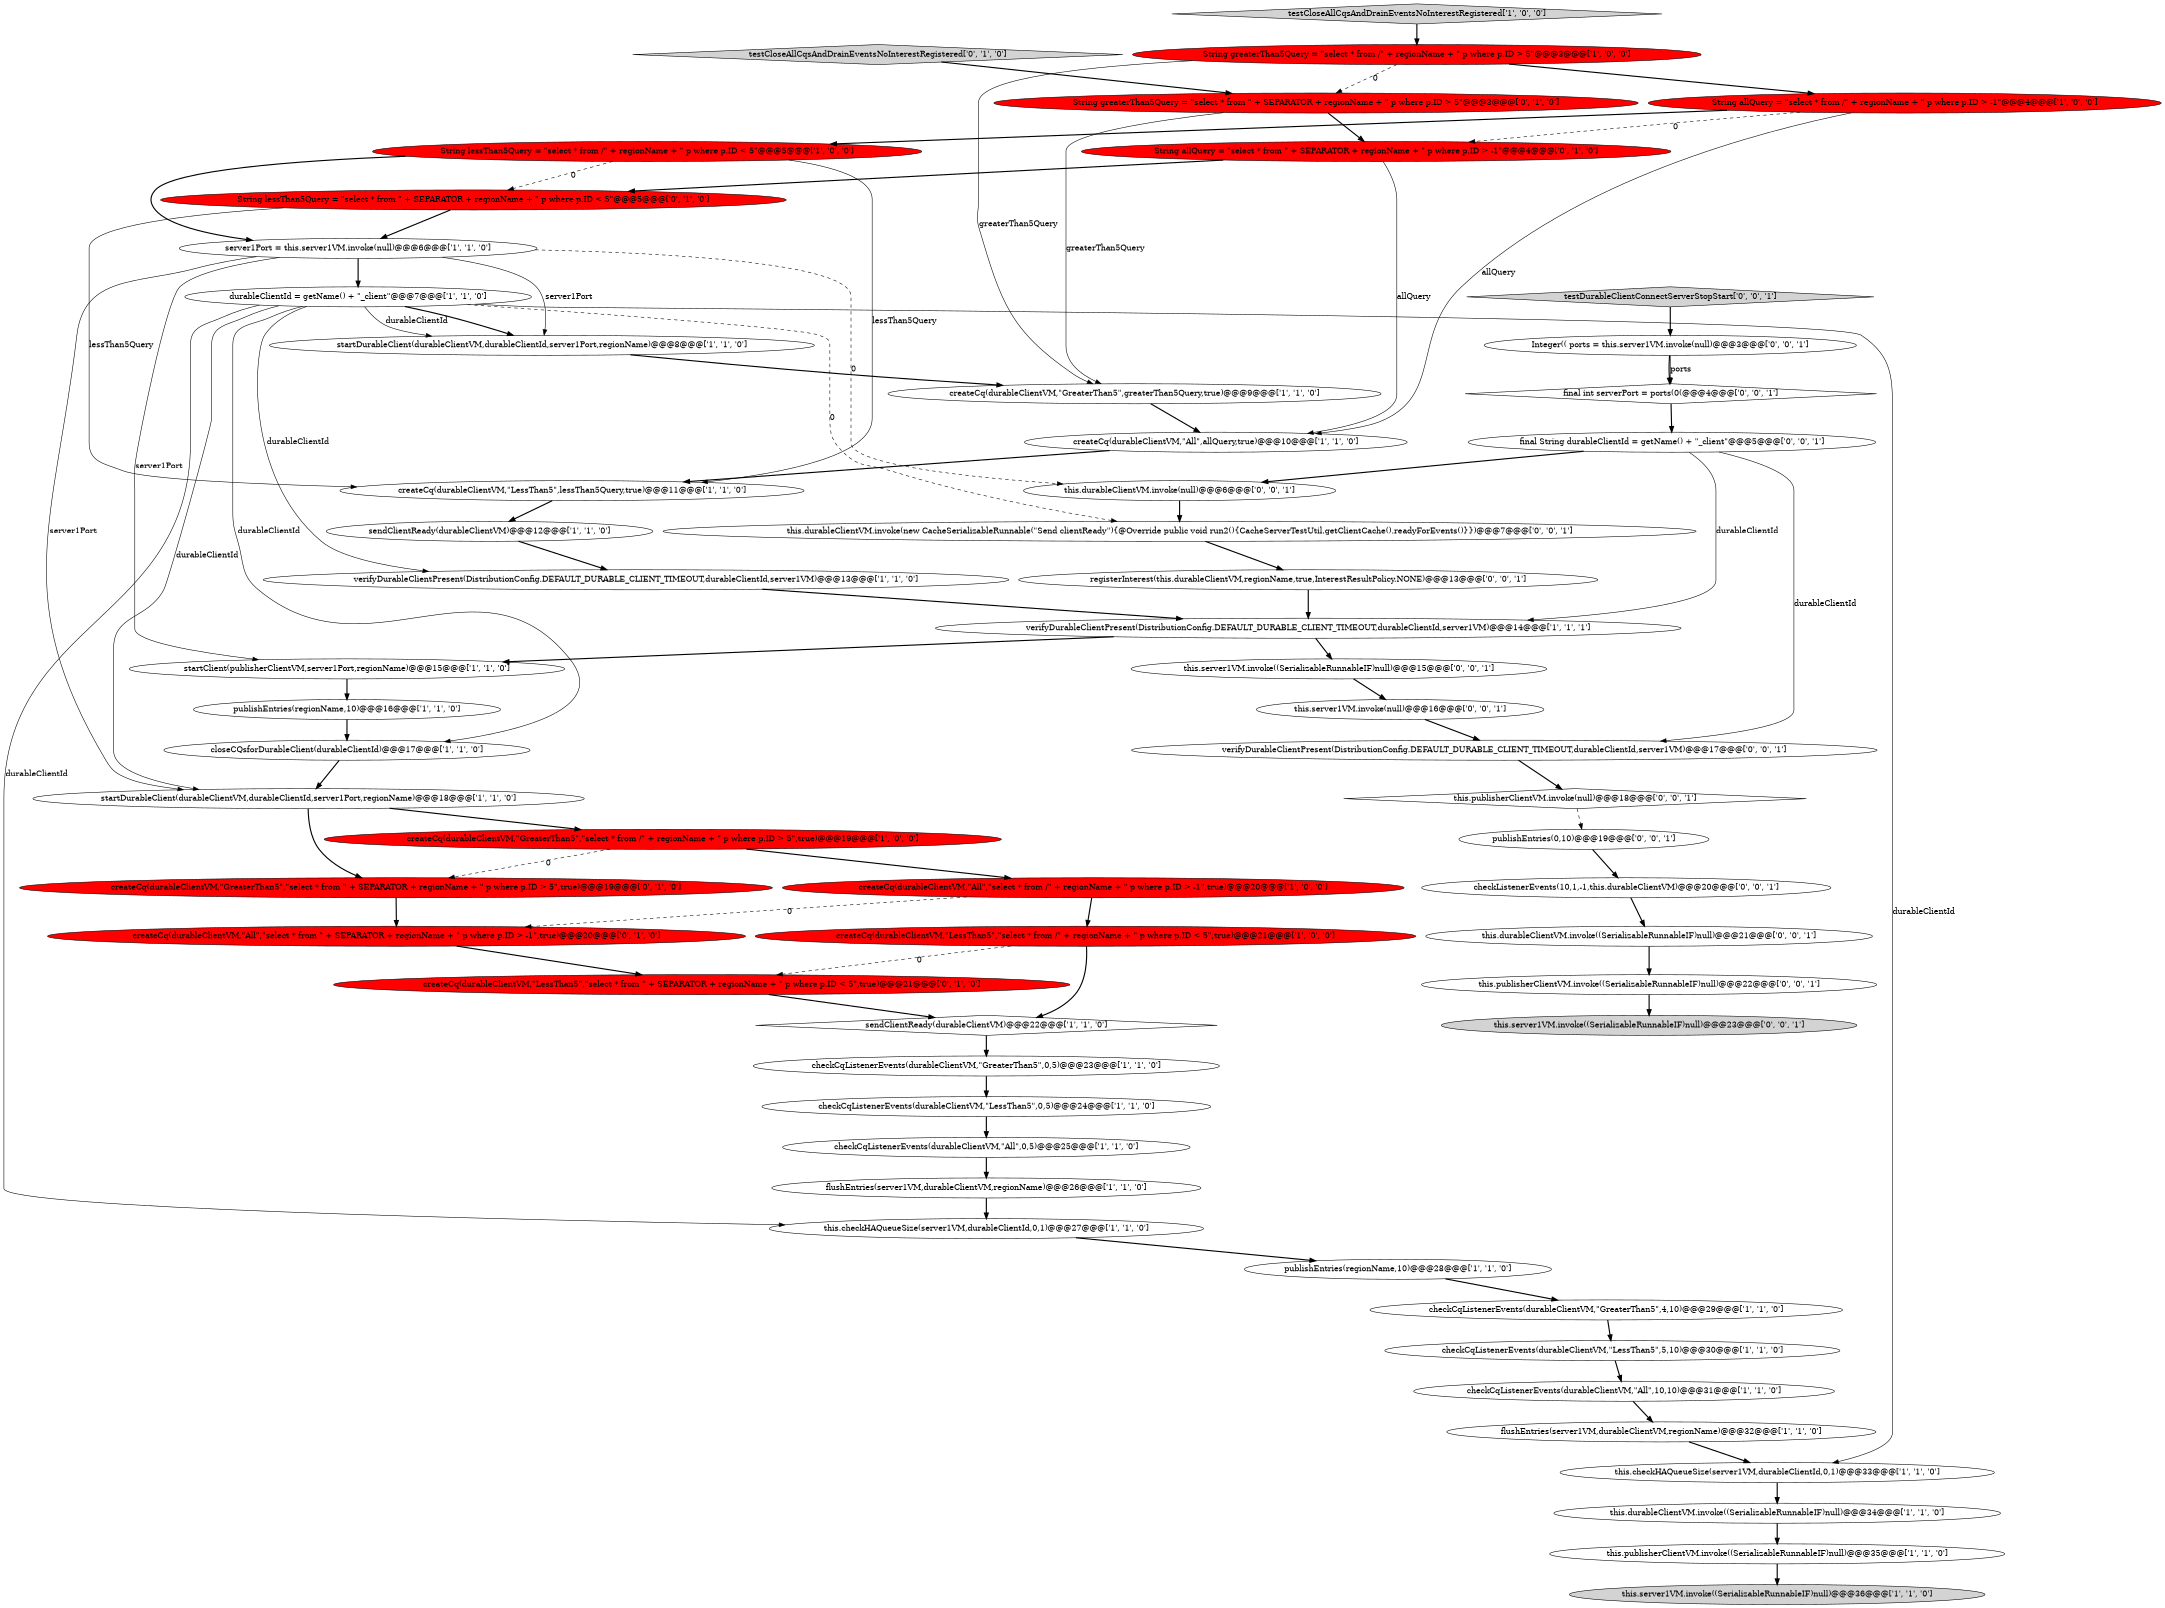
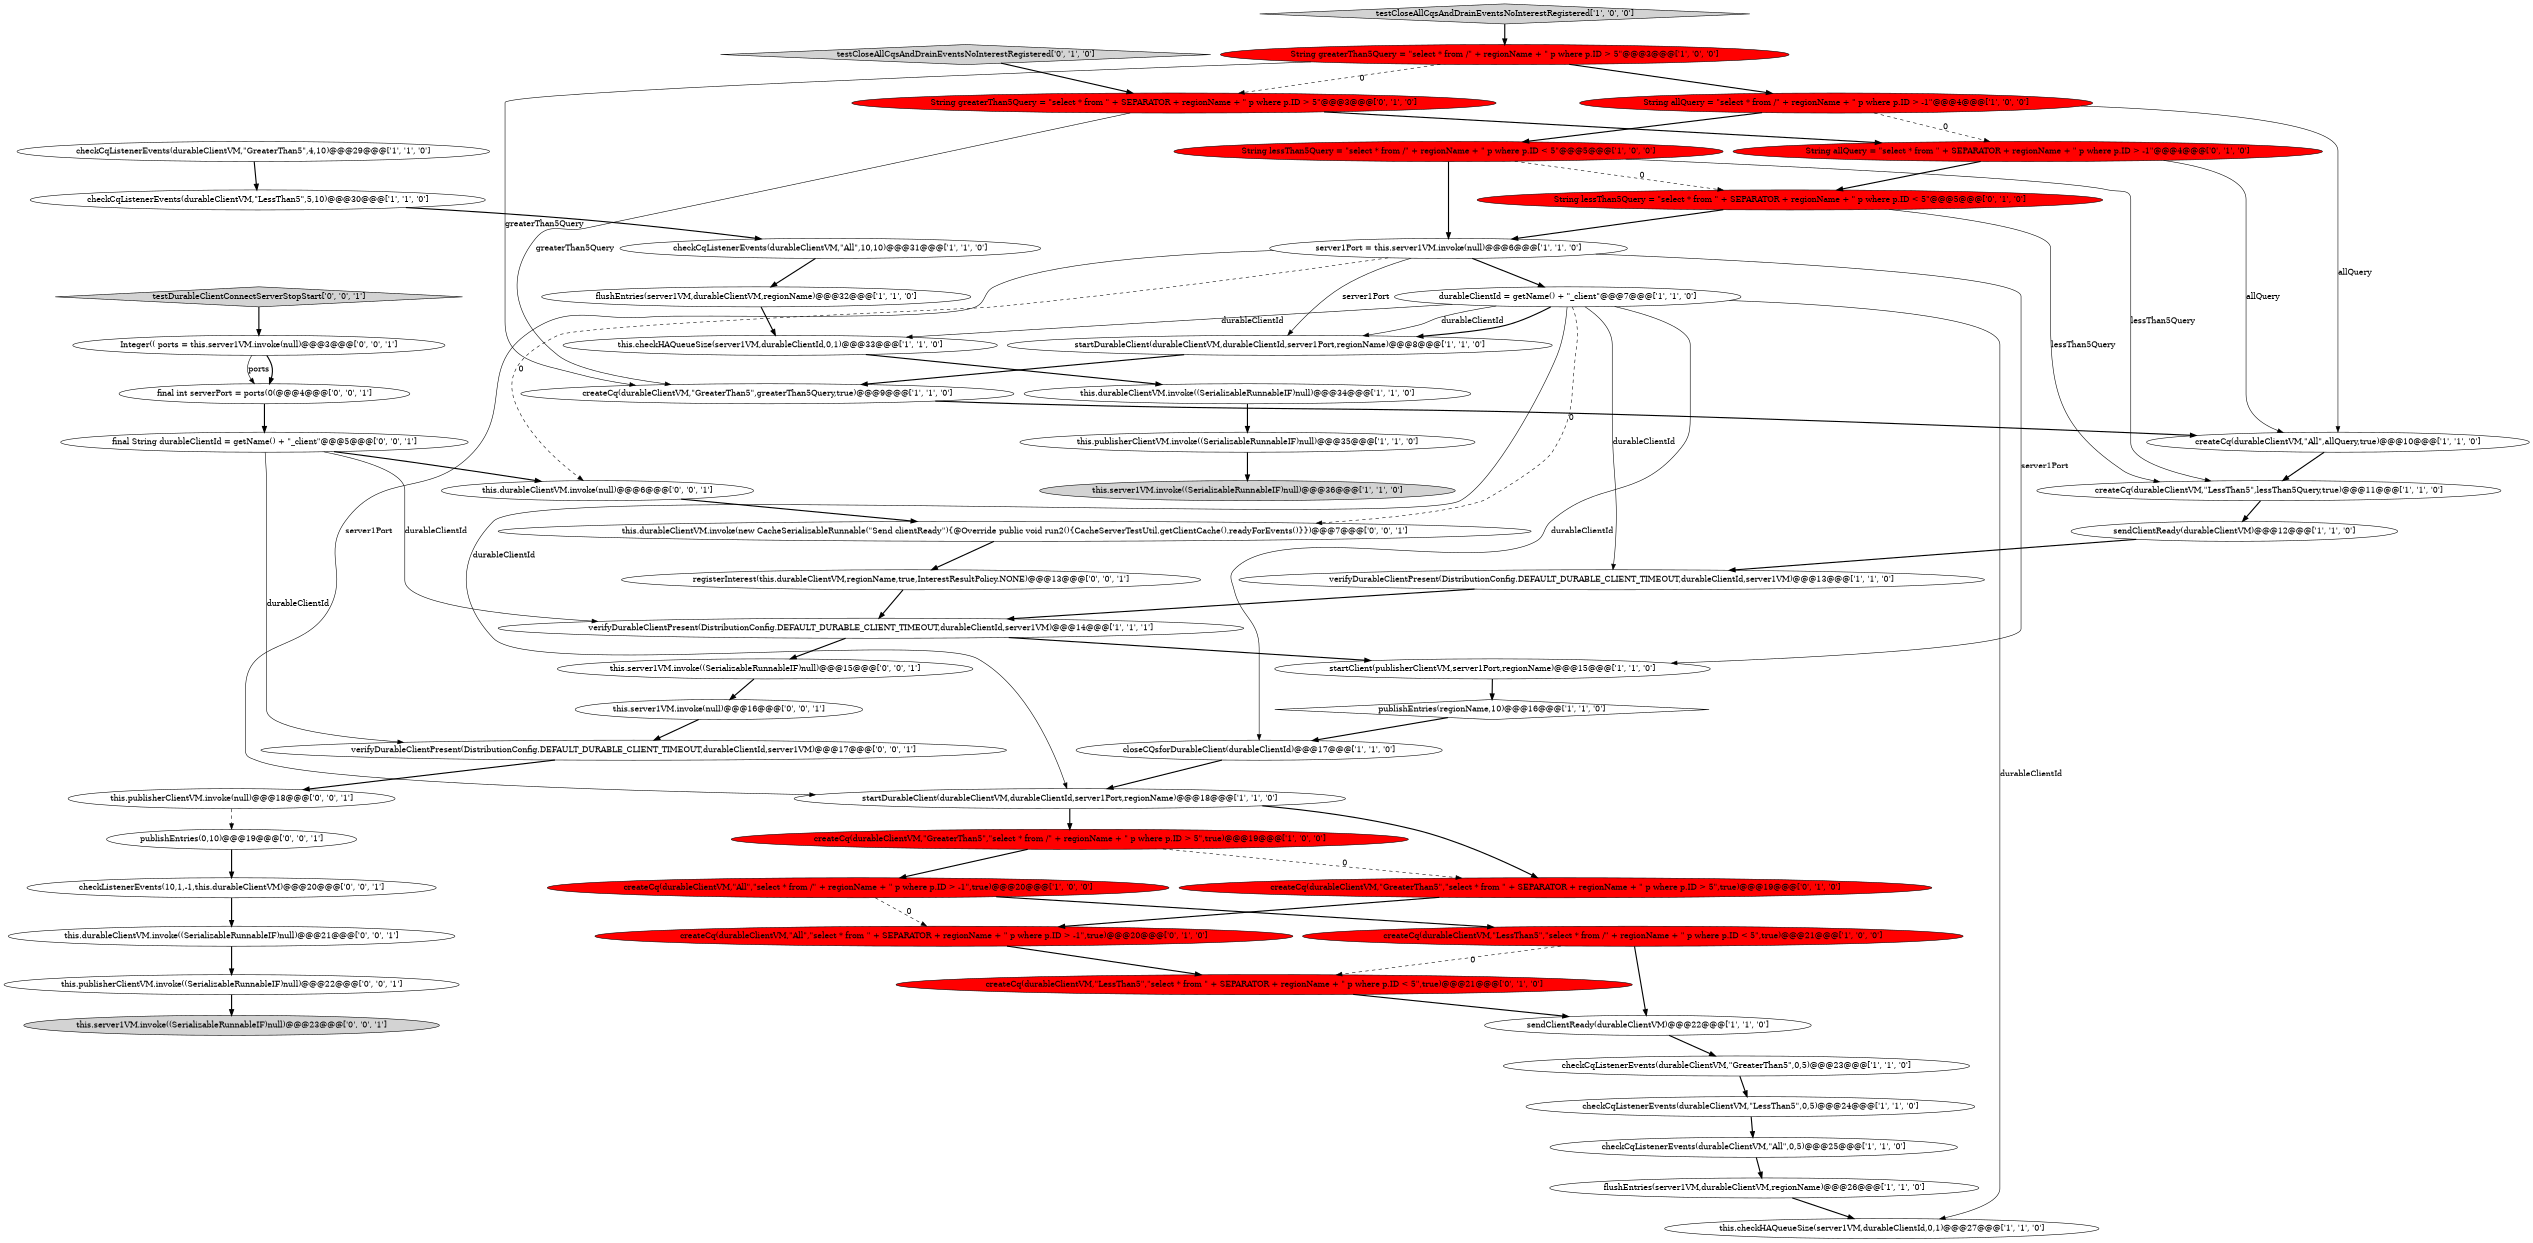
node "final int serverPort = ports(0(@@@4@@@['0', '0', '1']": shape diamond -> ellipse
node "publishEntries(regionName,10)@@@16@@@['1', '1', '0']": shape ellipse -> diamond
node "this.publisherClientVM.invoke(null)@@@18@@@['0', '0', '1']": shape diamond -> ellipse
node "sendClientReady(durableClientVM)@@@22@@@['1', '1', '0']": shape diamond -> ellipse
node "publishEntries(regionName,10)@@@28@@@['1', '1', '0']": removed
